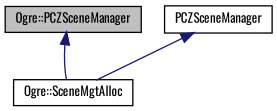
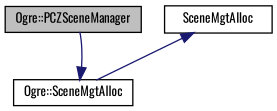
node "PCZSceneManager": label "PCZSceneManager" -> "SceneMgtAlloc"
edge "Ogre::SceneMgtAlloc" -> "Ogre::PCZSceneManager": reversed
